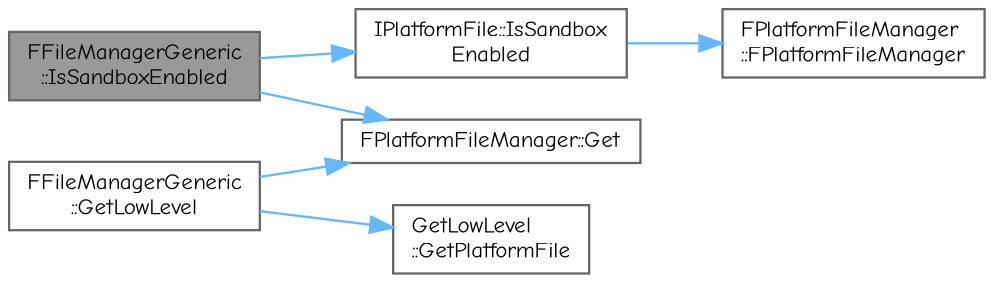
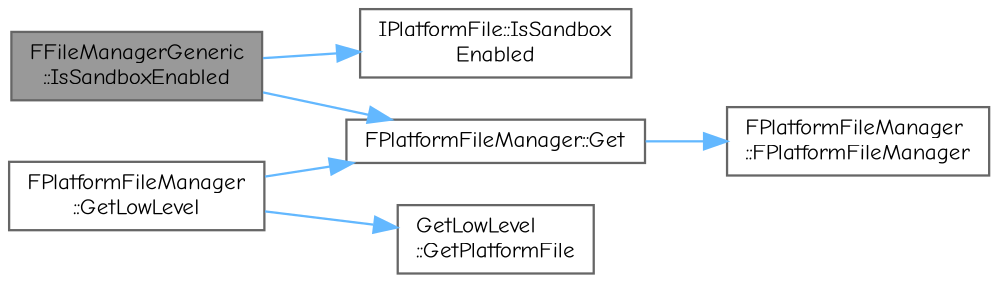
edge "IPlatformFile::IsSandbox Enabled" -> "FPlatformFileManager ::FPlatformFileManager": now "FPlatformFileManager::Get" -> "FPlatformFileManager ::FPlatformFileManager"
node "FFileManagerGeneric ::GetLowLevel": label "FFileManagerGeneric ::GetLowLevel" -> "FPlatformFileManager ::GetLowLevel"
